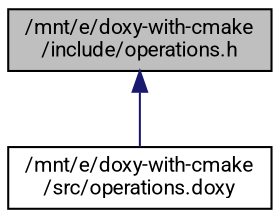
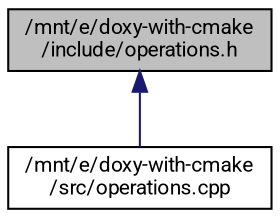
node "/mnt/e/doxy-with-cmake /src/operations.doxy": label "/mnt/e/doxy-with-cmake /src/operations.doxy" -> "/mnt/e/doxy-with-cmake /src/operations.cpp"
